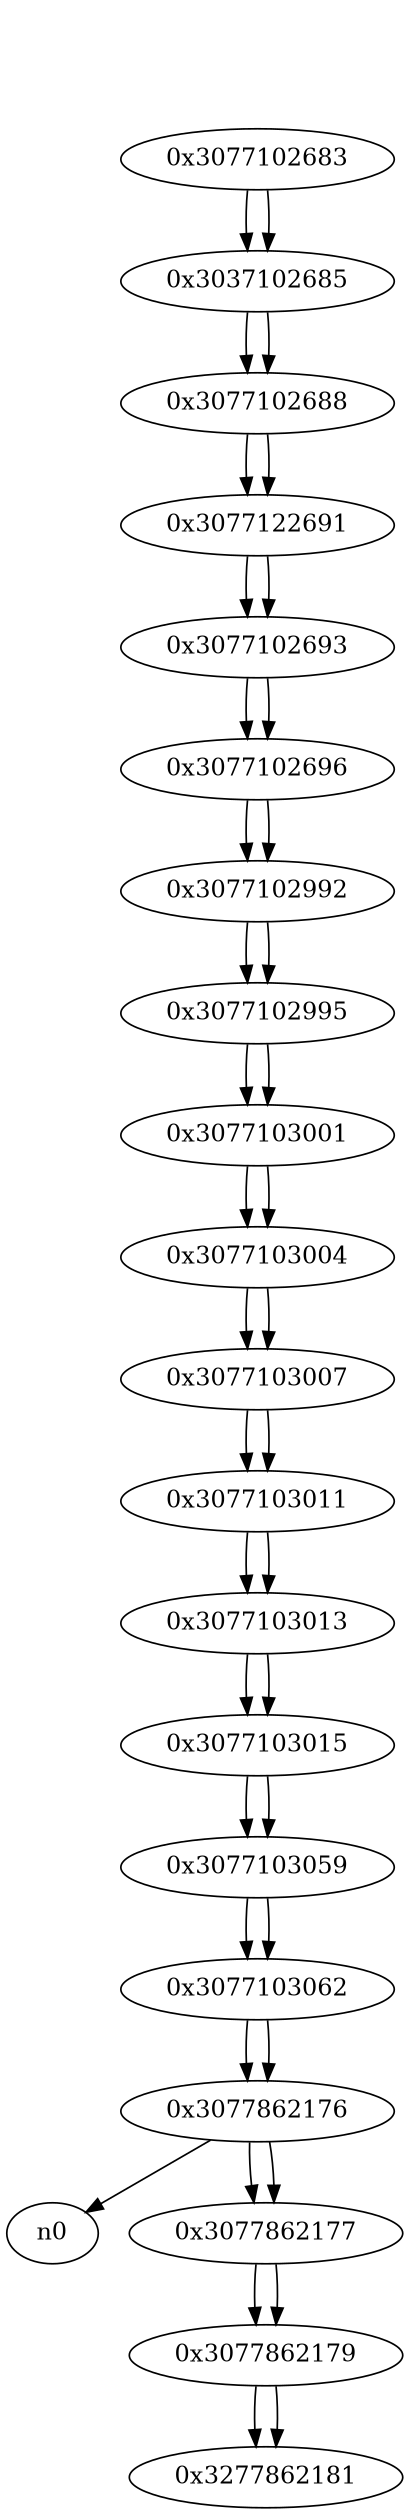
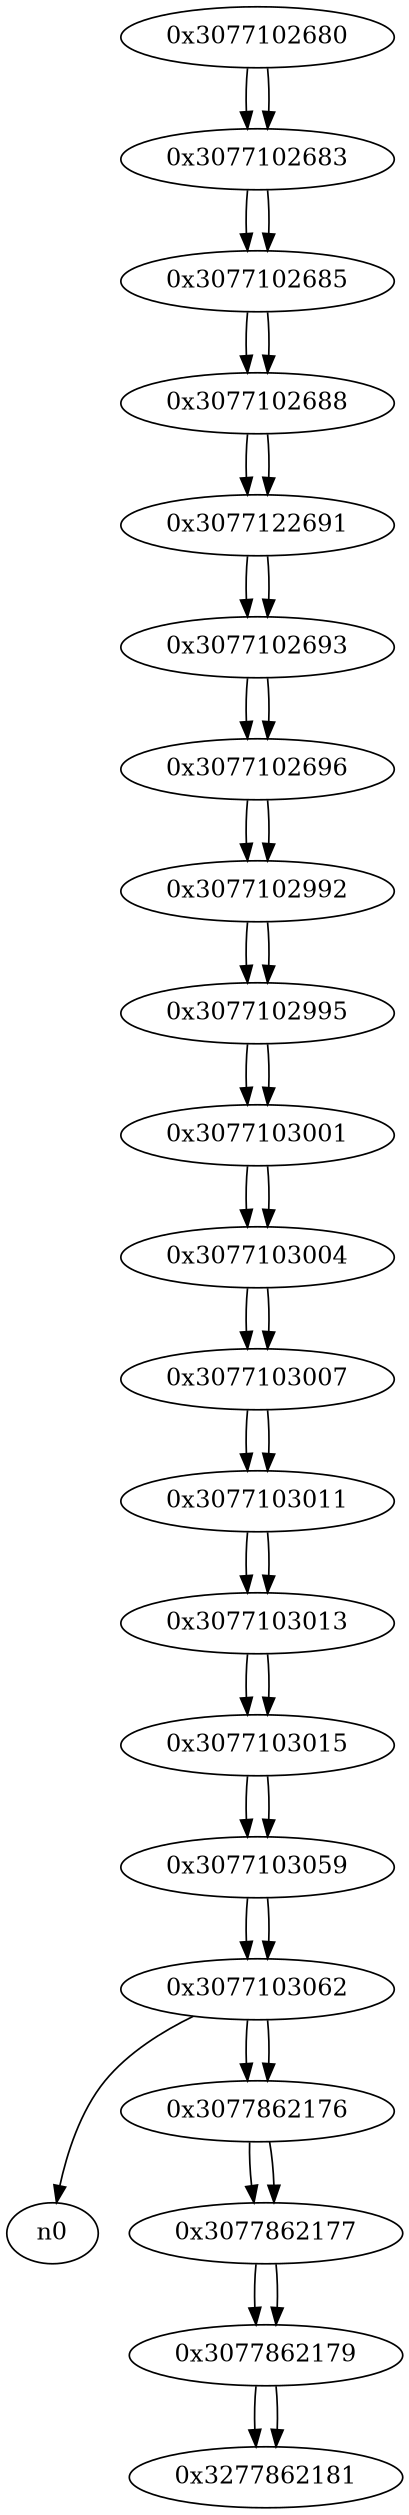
node "0x3077102680": added
node "0x3037102685": label "0x3037102685" -> "0x3077102685"
edge "0x3077862176" -> "n0": now "0x3077103062" -> "n0"
